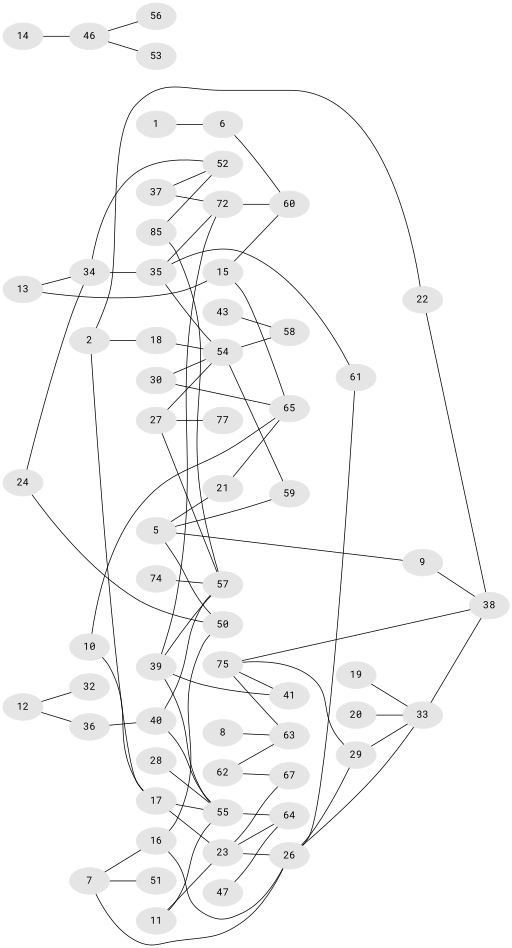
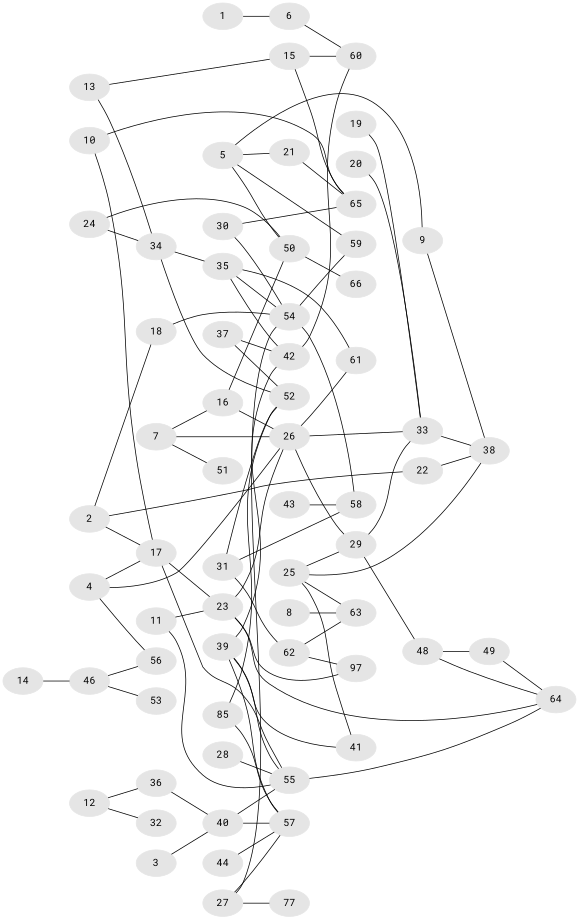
node "72": label "72" -> "42"
node "66": added
node "31": added
node "74": label "74" -> "44"
node "4": added
node "48": added
node "75": label "75" -> "25"
node "67": label "67" -> "97"
node "3": added
node "47": label "47" -> "49"
